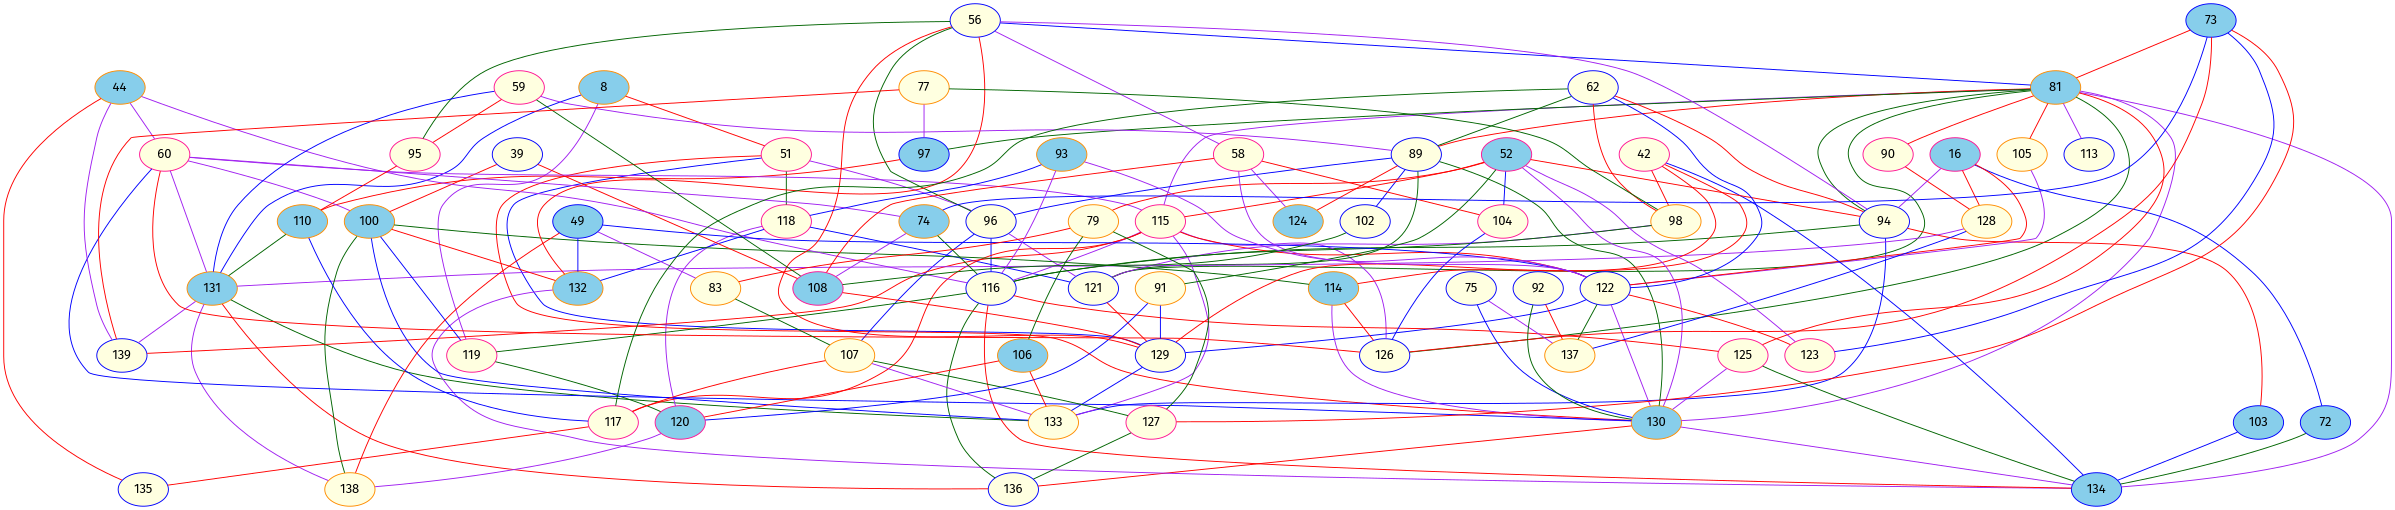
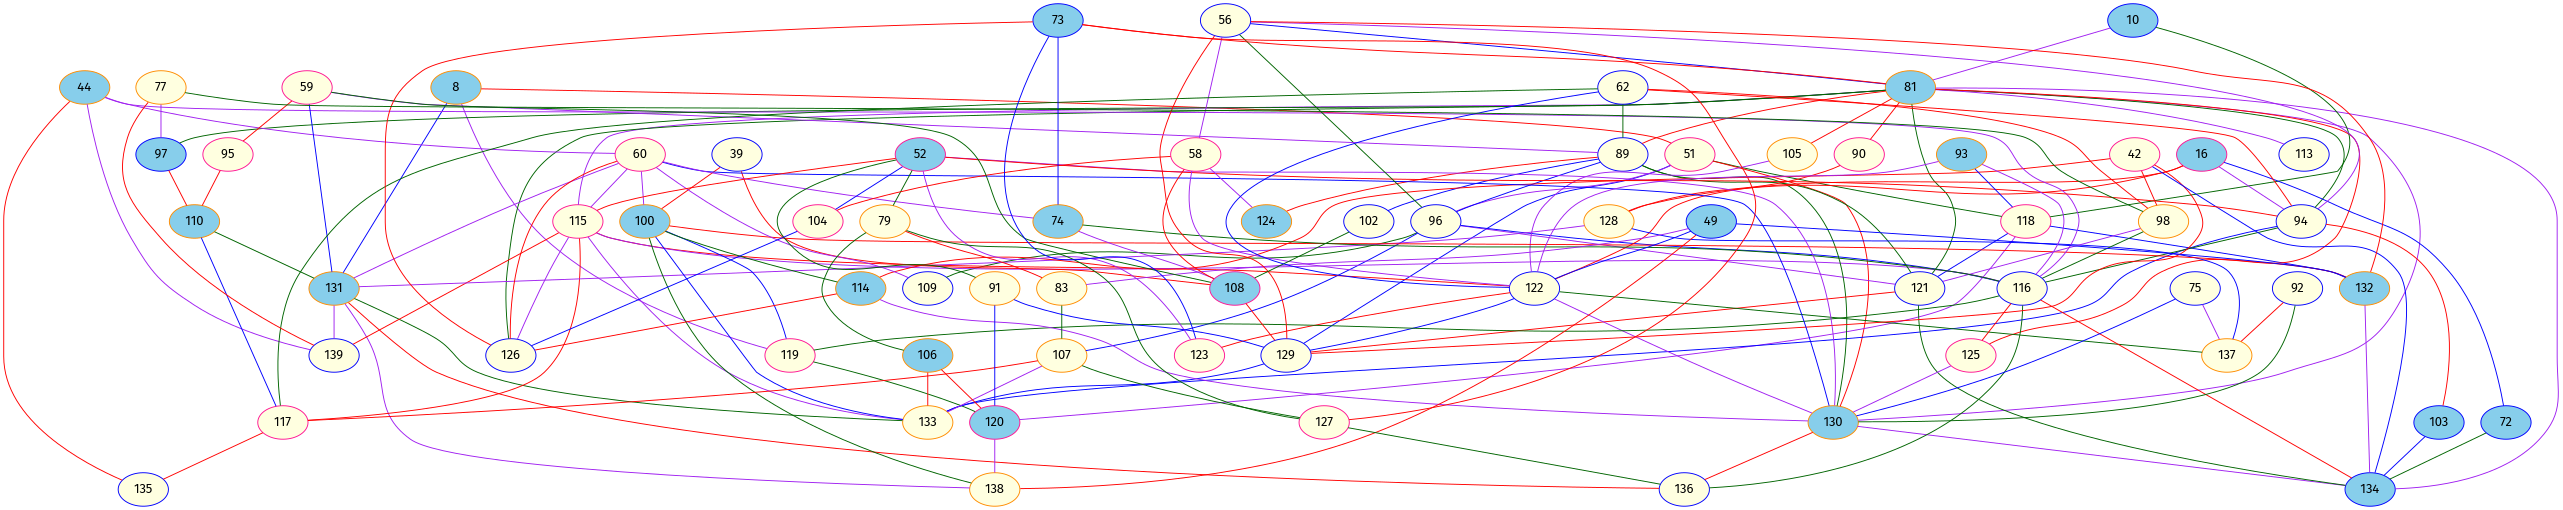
node "10": added
edge "56" -- "95": removed
edge "52" -- "79": color red -> darkgreen
node "109": added
edge "125" -- "134": now "121" -- "134"
